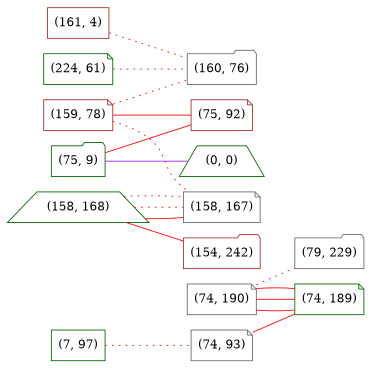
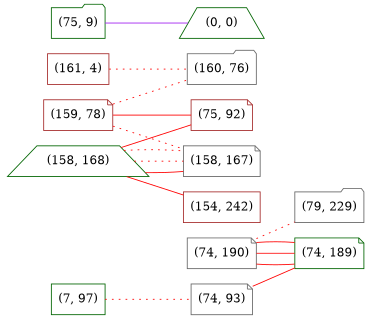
node "(224, 61)": removed
edge "(75, 92)" -- "(75, 9)": now "(75, 92)" -- "(158, 168)"
node "(154, 242)": shape folder -> box
